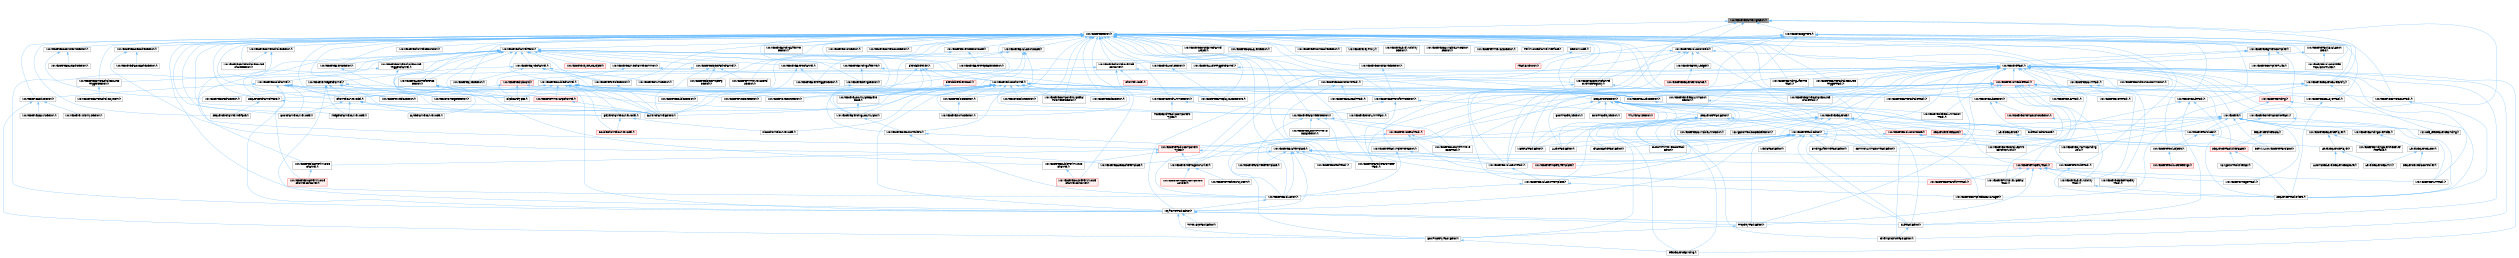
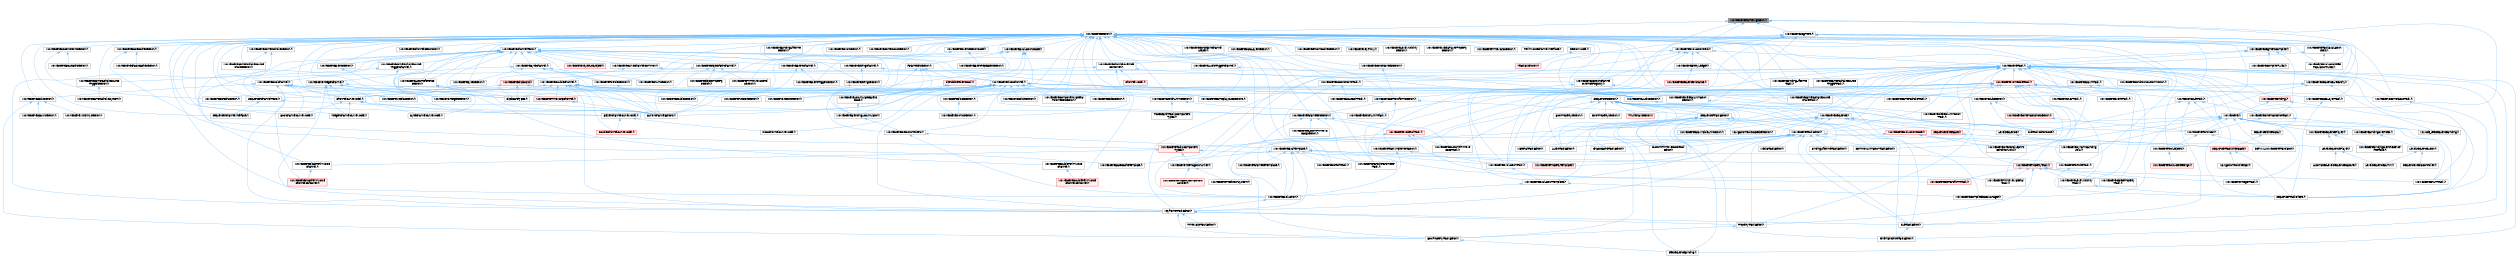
node "MovieSceneSpawnableAnnotation Section.h": label "MovieSceneSpawnableAnnotation Section.h" -> "MovieSceneMediaPlayerProperty Section.h"
node "MovieSceneBindingLifetime.h": label "MovieSceneBindingLifetime.h" -> "MovieSceneStringChannel.h"
node "BlendableToken.h": label "BlendableToken.h" -> "ParameterSection.h"
node "MovieSceneHookSection.h": removed
edge "ISequencerTrackEditor.h" -> "MovieSceneTrack.h": added
edge "MovieSceneCinematicShotTrack.h" -> "MovieSceneSubTrack.h": added
edge "MovieSceneDoublePerlinNoise Channel.h" -> "MovieSceneTracksComponent Types.h": removed
